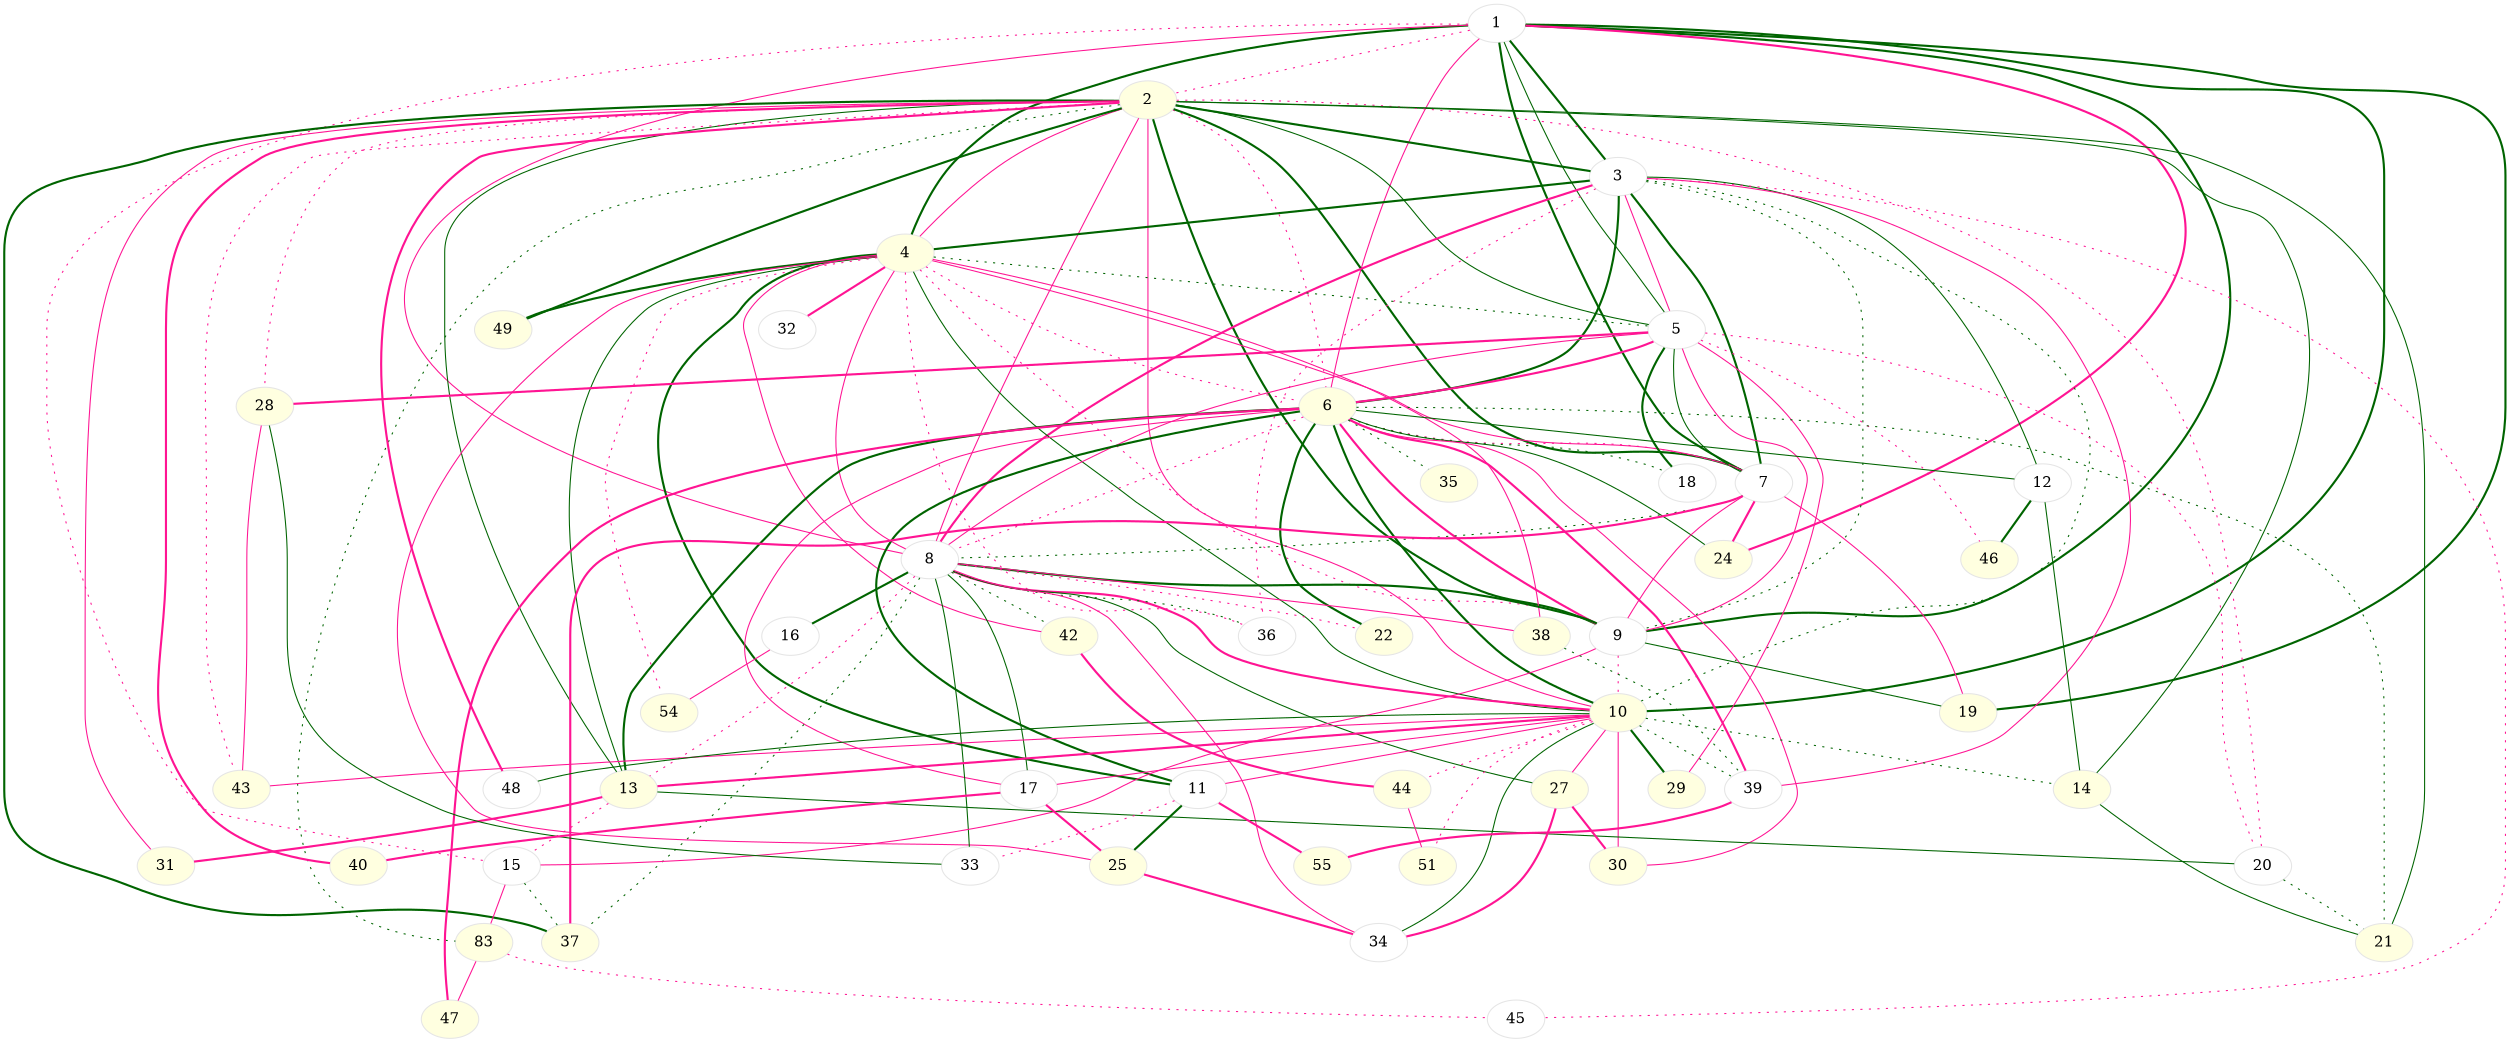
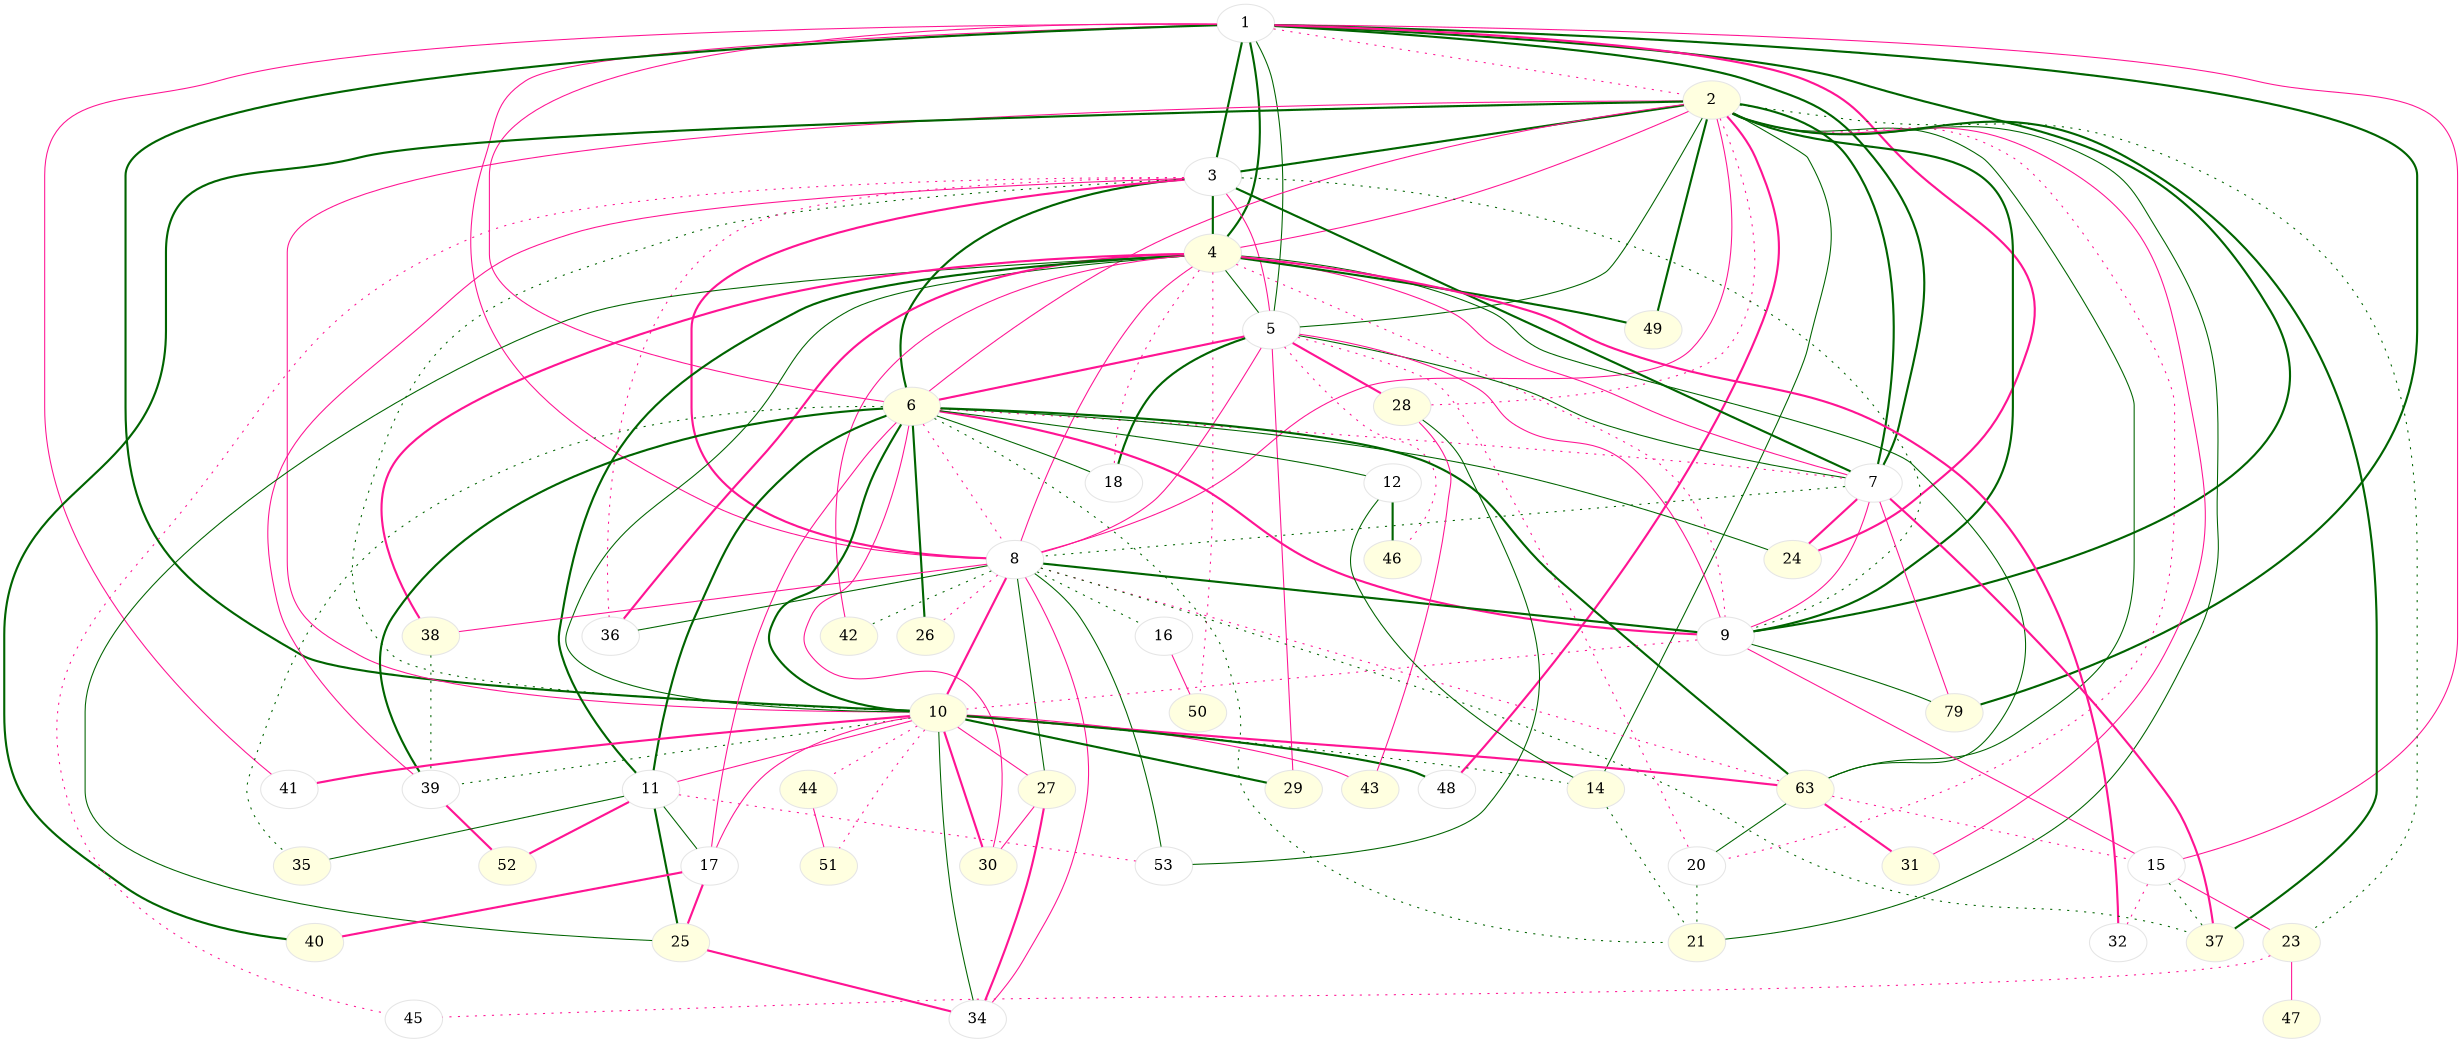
edge "1" -- "15": style dotted -> solid
edge "2" -- "43": removed
edge "2" -- "40": color deeppink -> darkgreen
edge "2" -- "6": style dotted -> solid
edge "3" -- "12": removed
edge "4" -- "5": style dotted -> solid
edge "4" -- "38": style solid -> bold
edge "4" -- "6": now "4" -- "18"
edge "6" -- "18": style dotted -> solid
edge "6" -- "47": removed
edge "4" -- "36": style dotted -> bold
edge "6" -- "39": color deeppink -> darkgreen
edge "8" -- "16": style bold -> dotted
edge "8" -- "36": style dotted -> solid
node "22": label "22" -> "26"
edge "8" -- "17": now "11" -- "17"
edge "4" -- "25": color deeppink -> darkgreen
node "54": label "54" -> "50"
node "19": label "19" -> "79"
edge "10" -- "48": style solid -> bold
edge "42" -- "44": removed
node "41": added
node "13": label "13" -> "63"
edge "10" -- "30": style solid -> bold
edge "27" -- "30": style bold -> solid
edge "11" -- "35": added
node "33": label "33" -> "53"
node "55": label "55" -> "52"
edge "14" -- "21": style solid -> dotted
edge "15" -- "32": added
node "83": label "83" -> "23"
